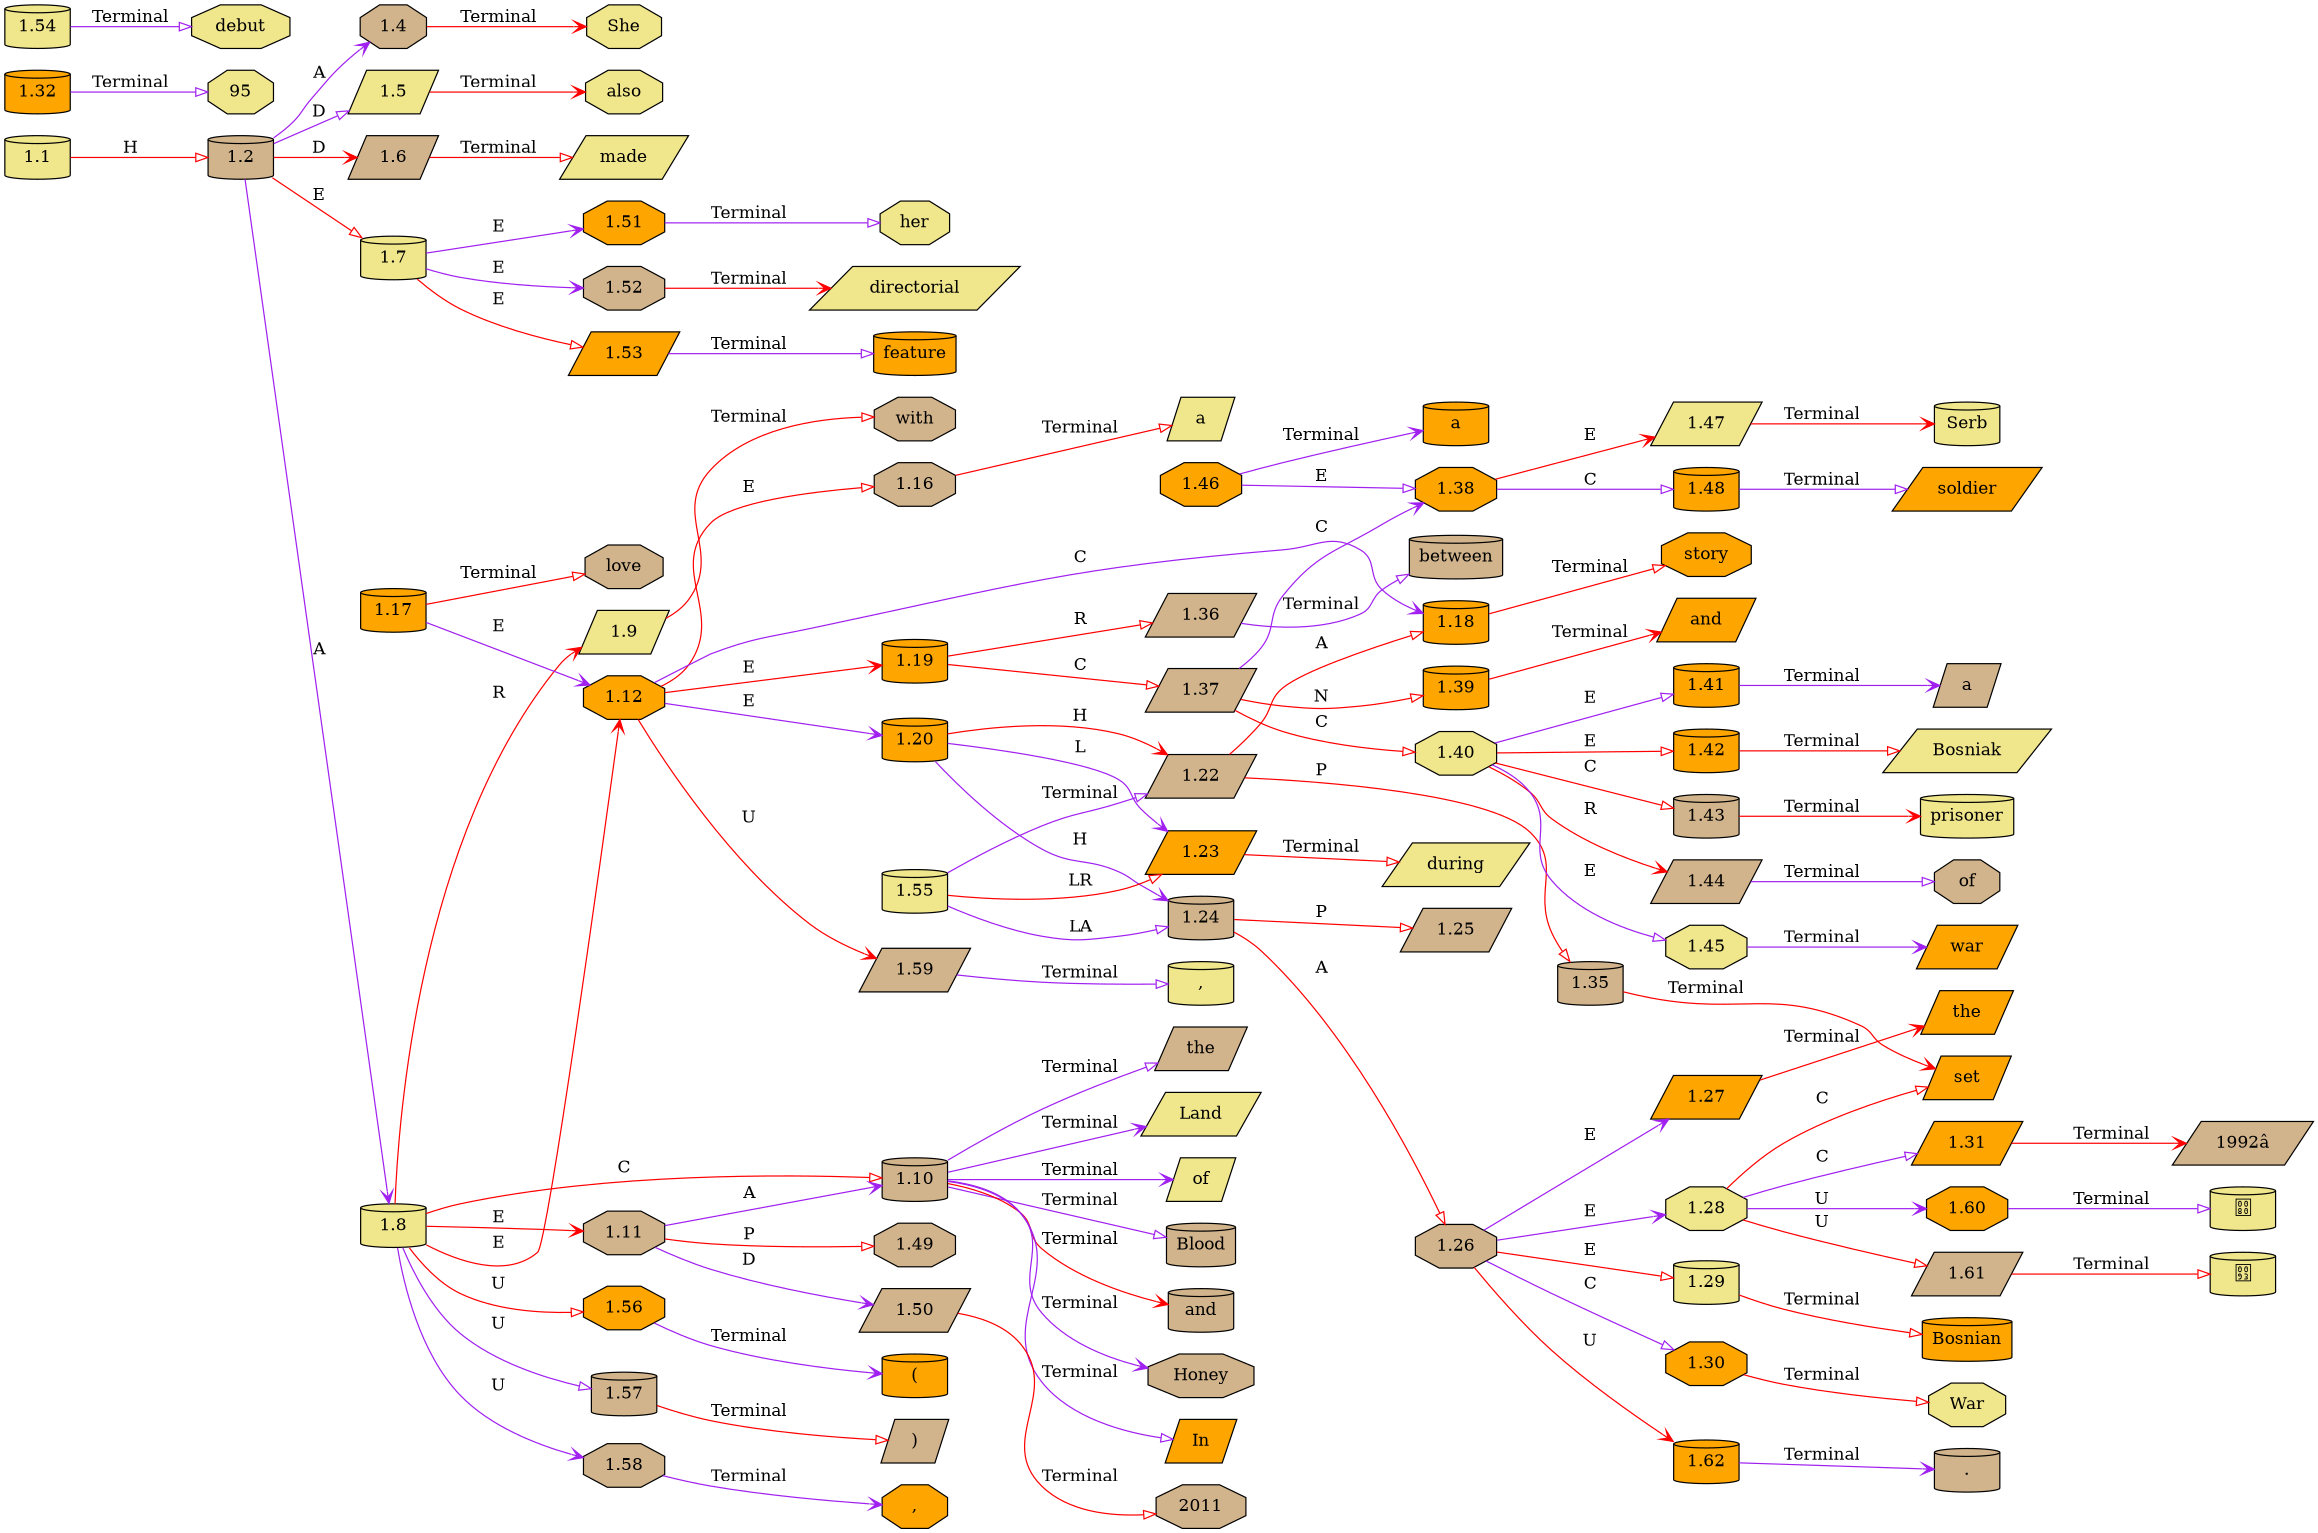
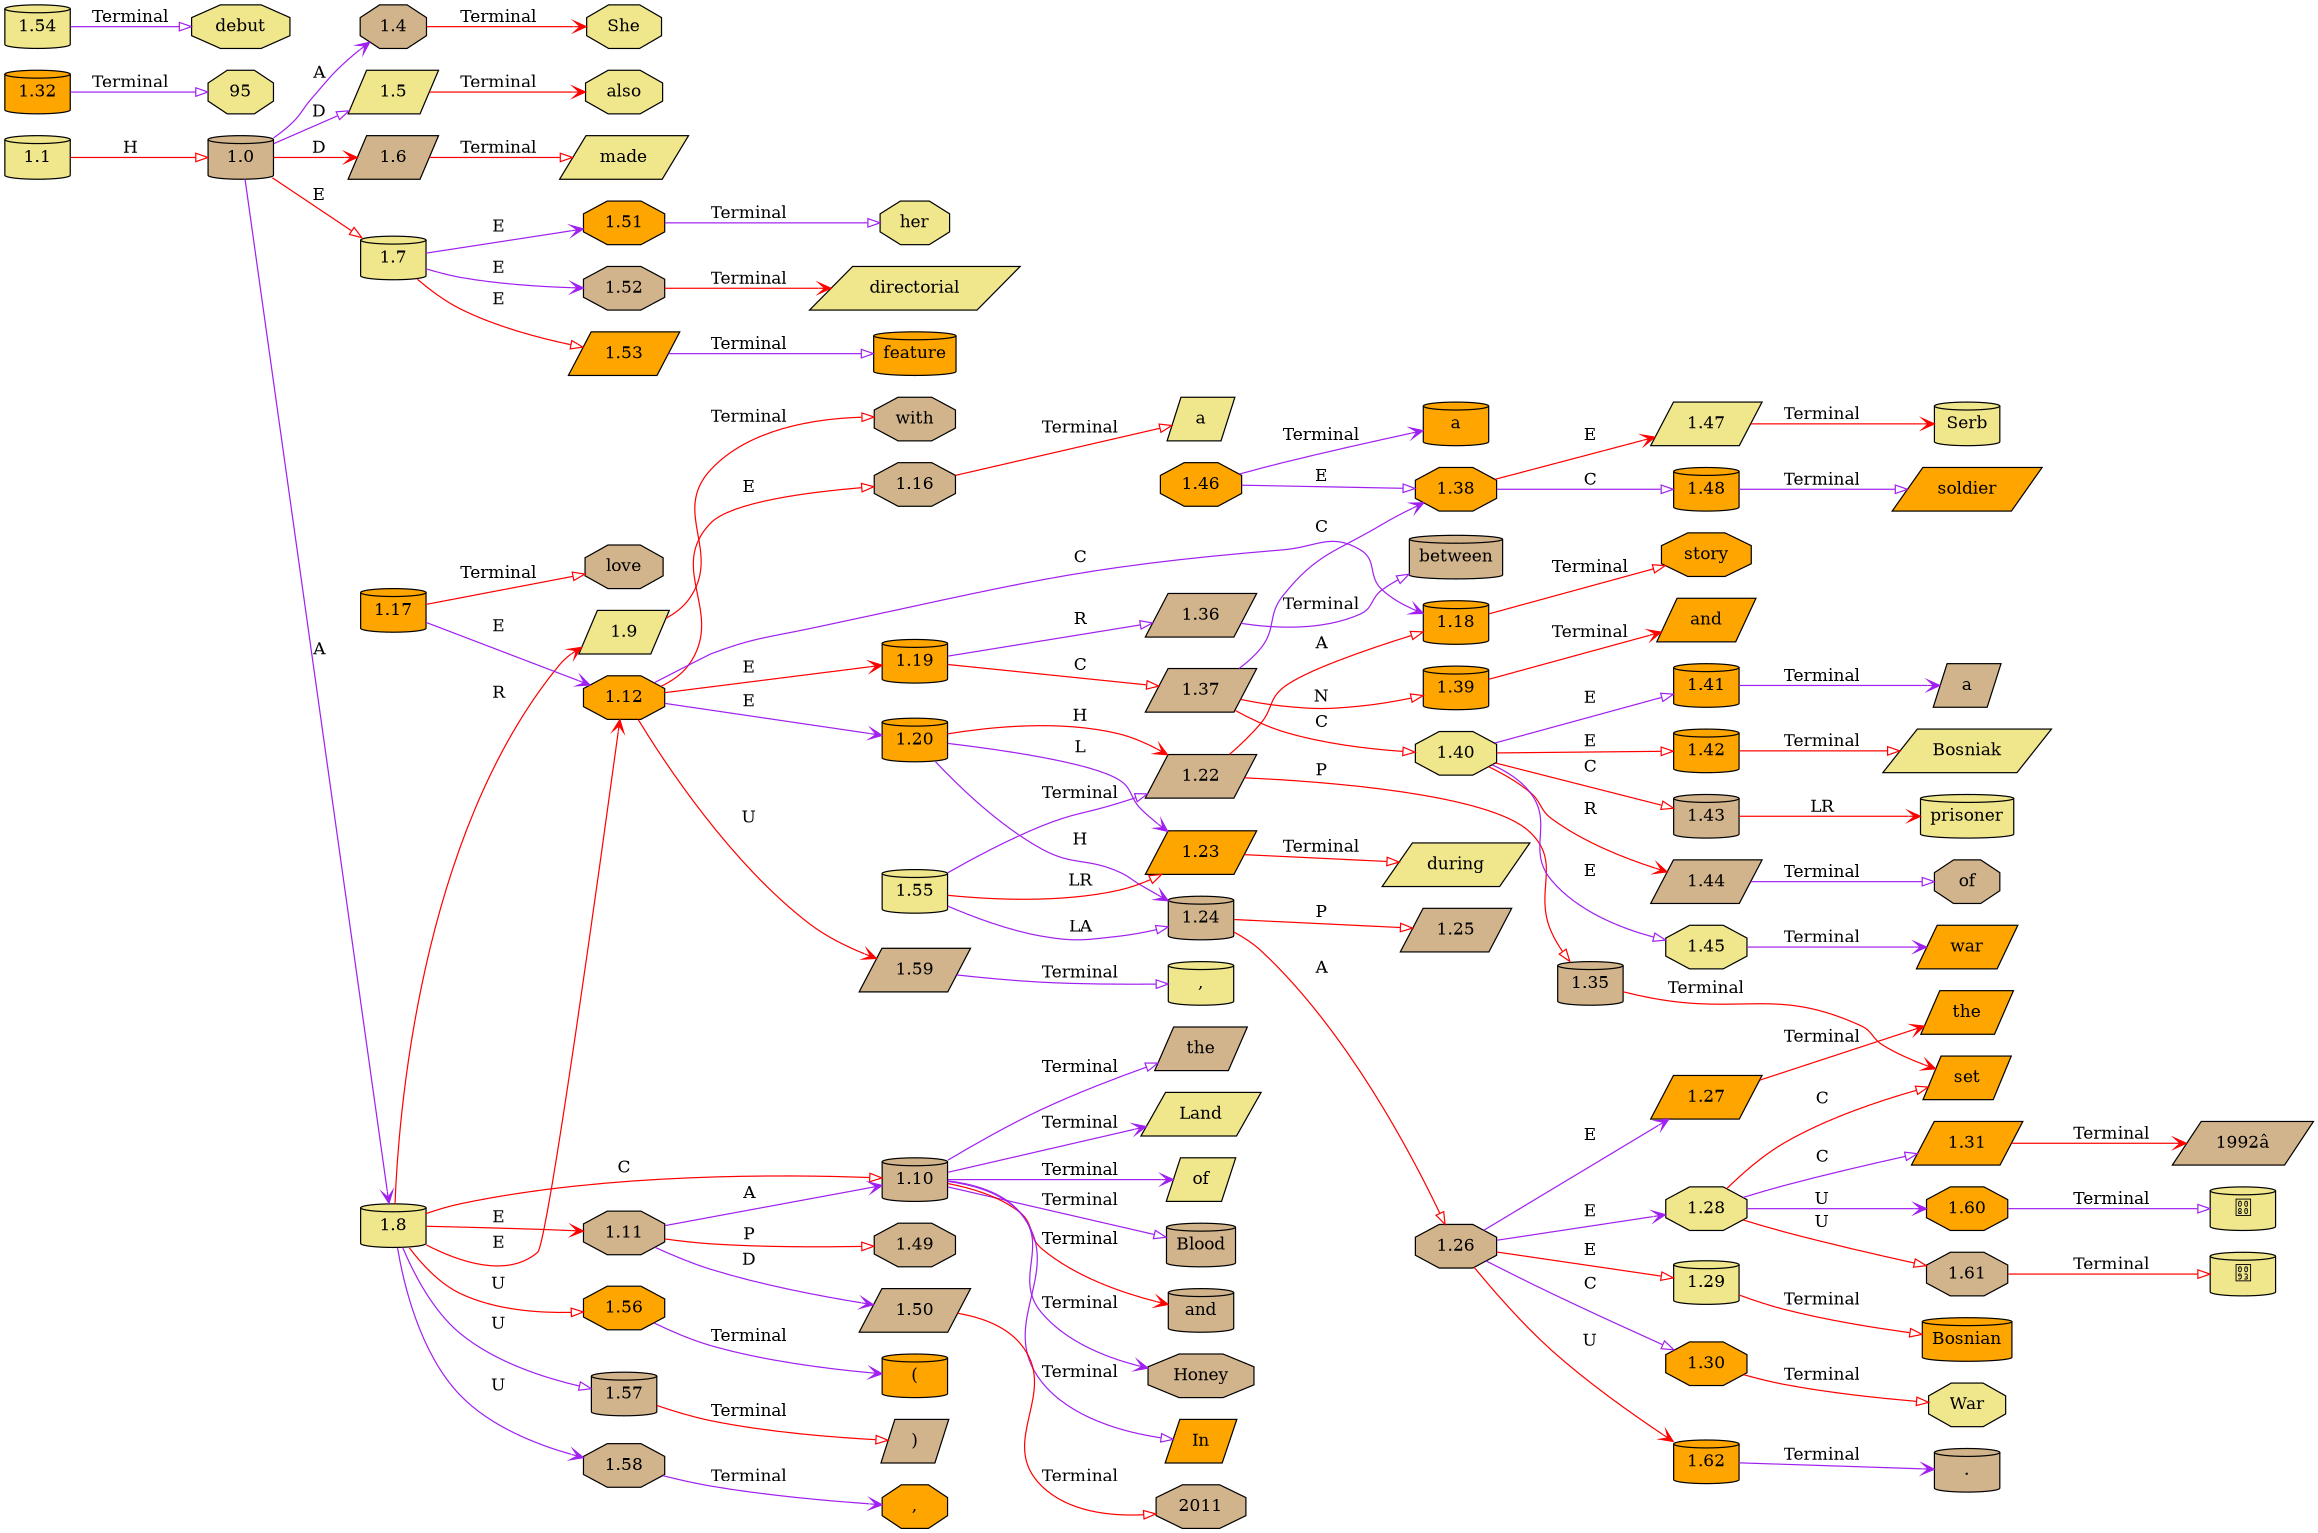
node "1.2": label "1.2" -> "1.0"
edge "1.19" -> "1.36": color red -> purple
edge "1.43" -> "prisoner": label "Terminal" -> "LR"
node "1.61": shape parallelogram -> octagon
